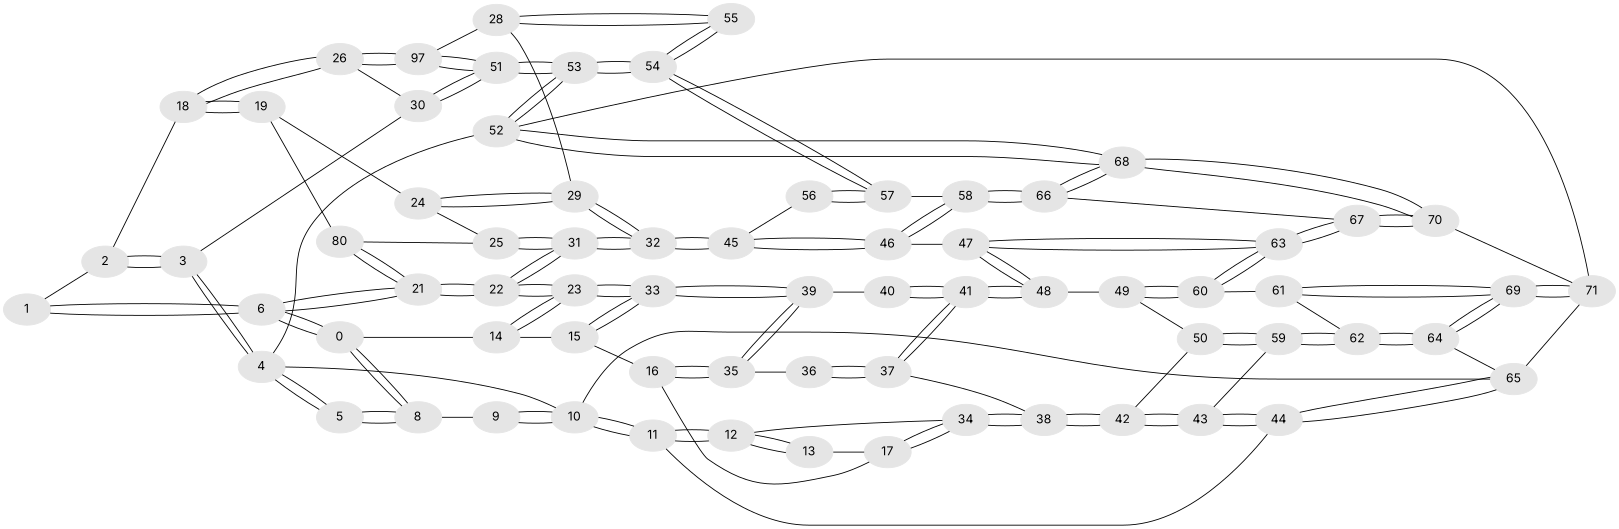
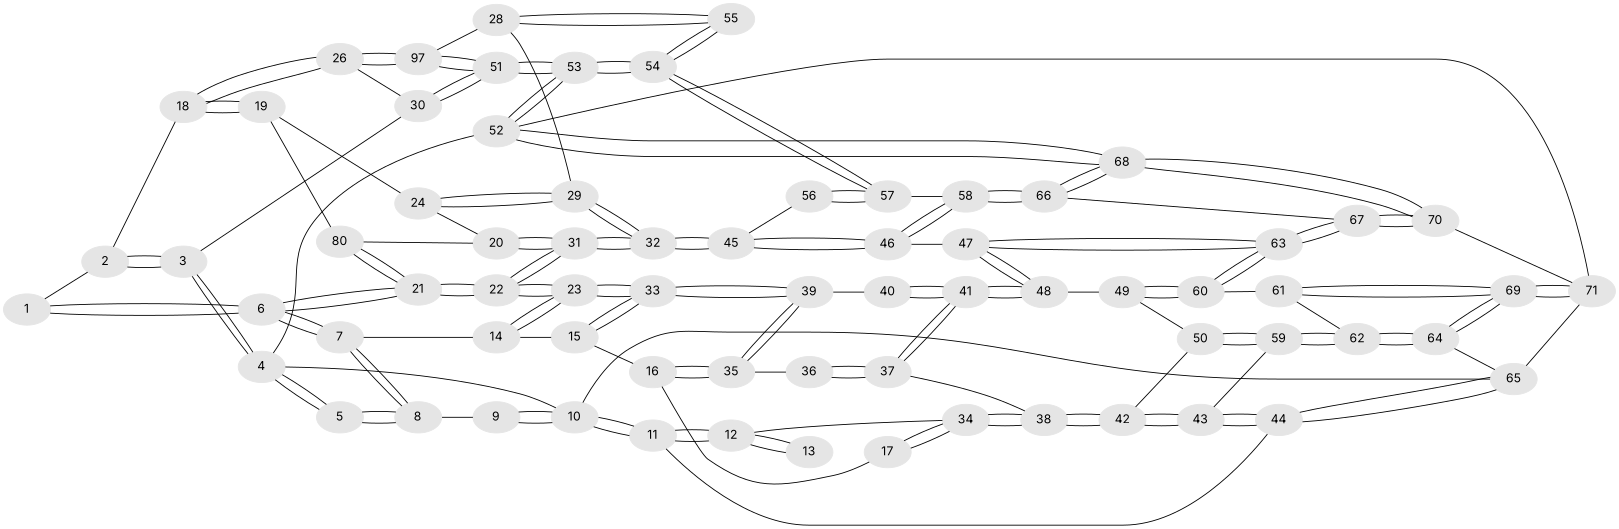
node "25": label "25" -> "20"
node "0": label "0" -> "7"
edge "13" -- "17": removed
